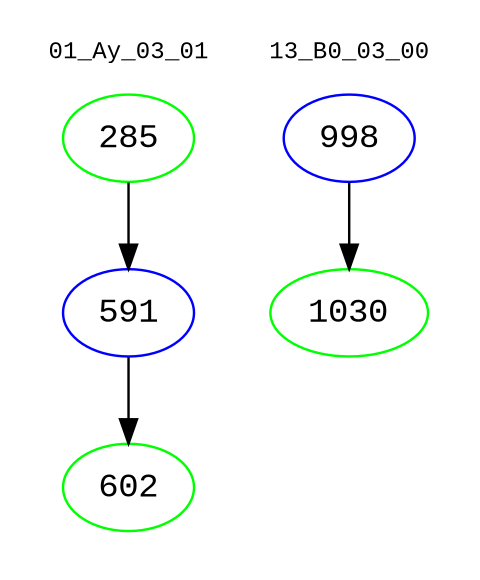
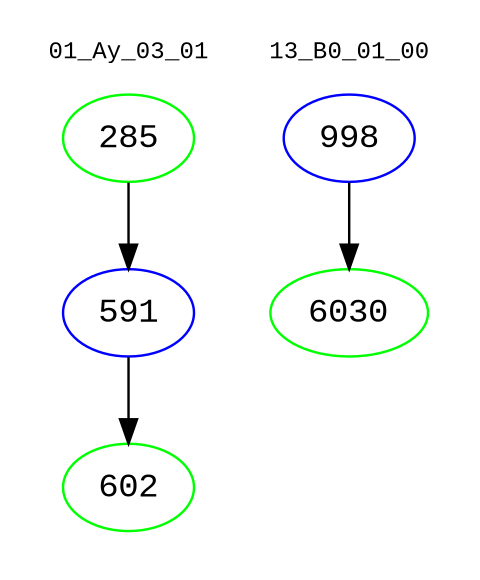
cluster "13_B0_03_00": label "13_B0_03_00" -> "13_B0_01_00"
node "1030": label "1030" -> "6030"
